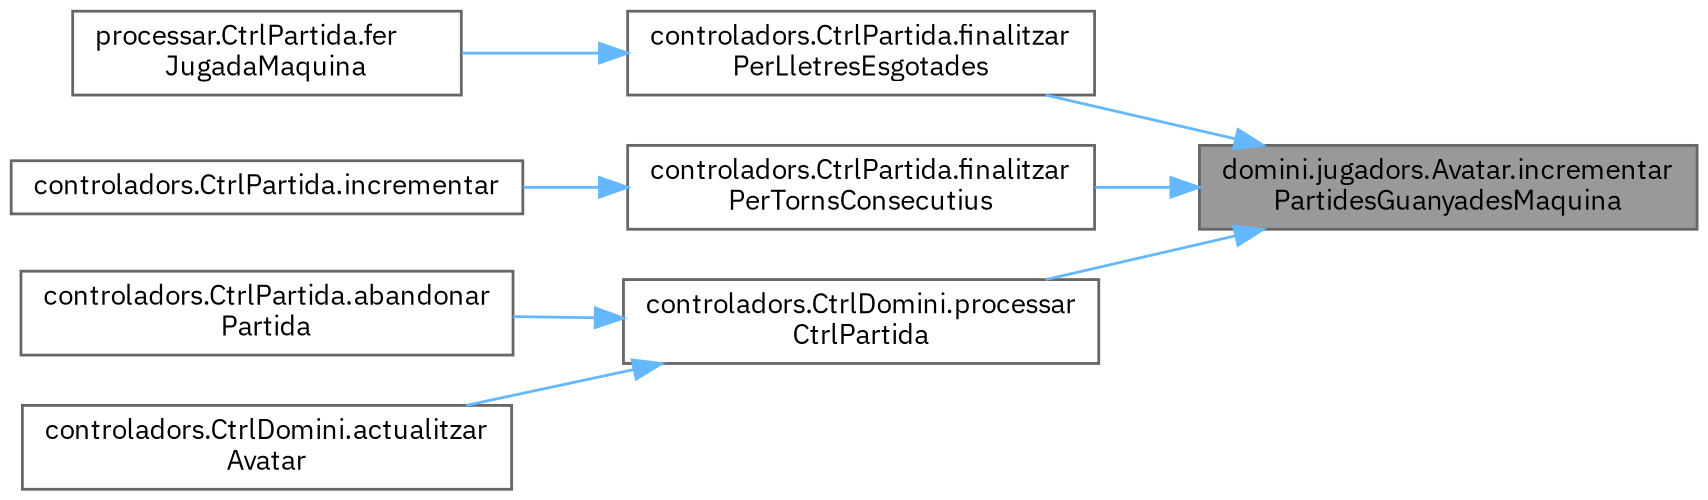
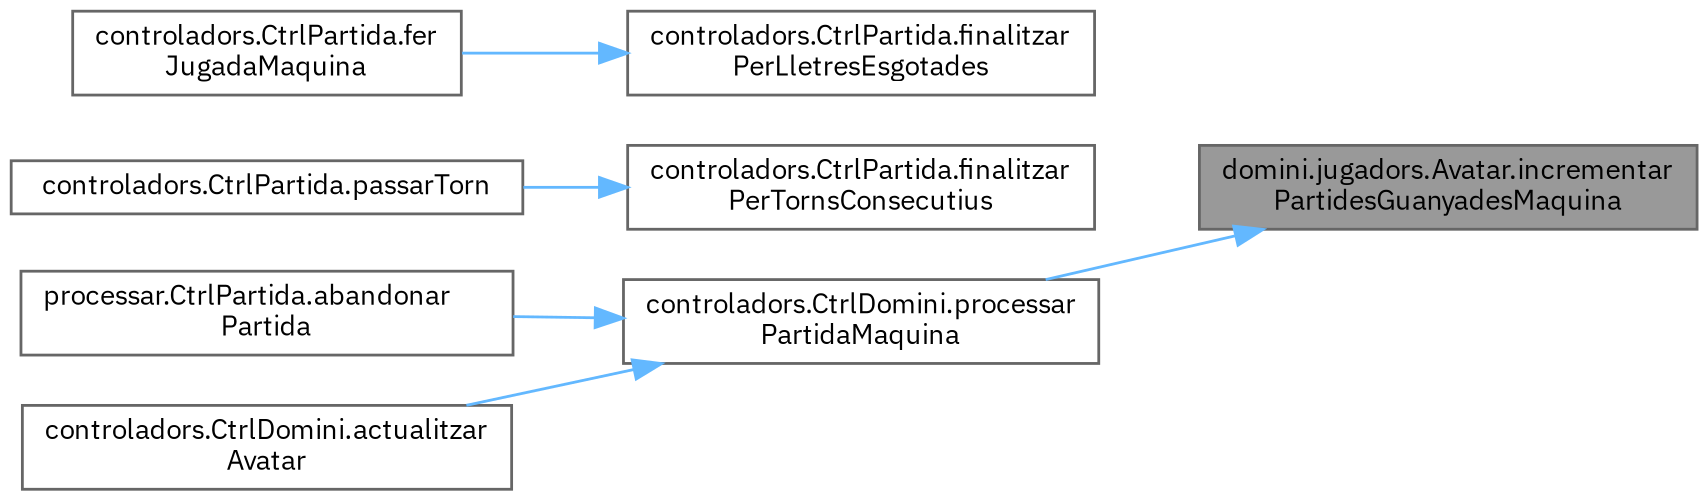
node "processar.CtrlPartida.fer JugadaMaquina": label "processar.CtrlPartida.fer JugadaMaquina" -> "controladors.CtrlPartida.fer JugadaMaquina"
edge "controladors.CtrlPartida.finalitzar PerLletresEsgotades" -> "domini.jugadors.Avatar.incrementar PartidesGuanyadesMaquina": removed
node "controladors.CtrlPartida.incrementar": label "controladors.CtrlPartida.incrementar" -> "controladors.CtrlPartida.passarTorn"
edge "controladors.CtrlPartida.finalitzar PerTornsConsecutius" -> "domini.jugadors.Avatar.incrementar PartidesGuanyadesMaquina": removed
node "controladors.CtrlPartida.abandonar Partida": label "controladors.CtrlPartida.abandonar Partida" -> "processar.CtrlPartida.abandonar Partida"
node "controladors.CtrlDomini.processar CtrlPartida": label "controladors.CtrlDomini.processar CtrlPartida" -> "controladors.CtrlDomini.processar PartidaMaquina"
